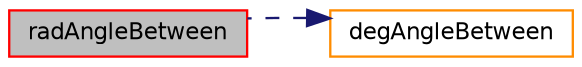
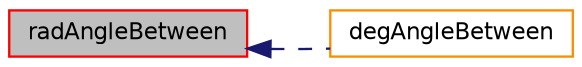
edge "radAngleBetween" -> "degAngleBetween": reversed
